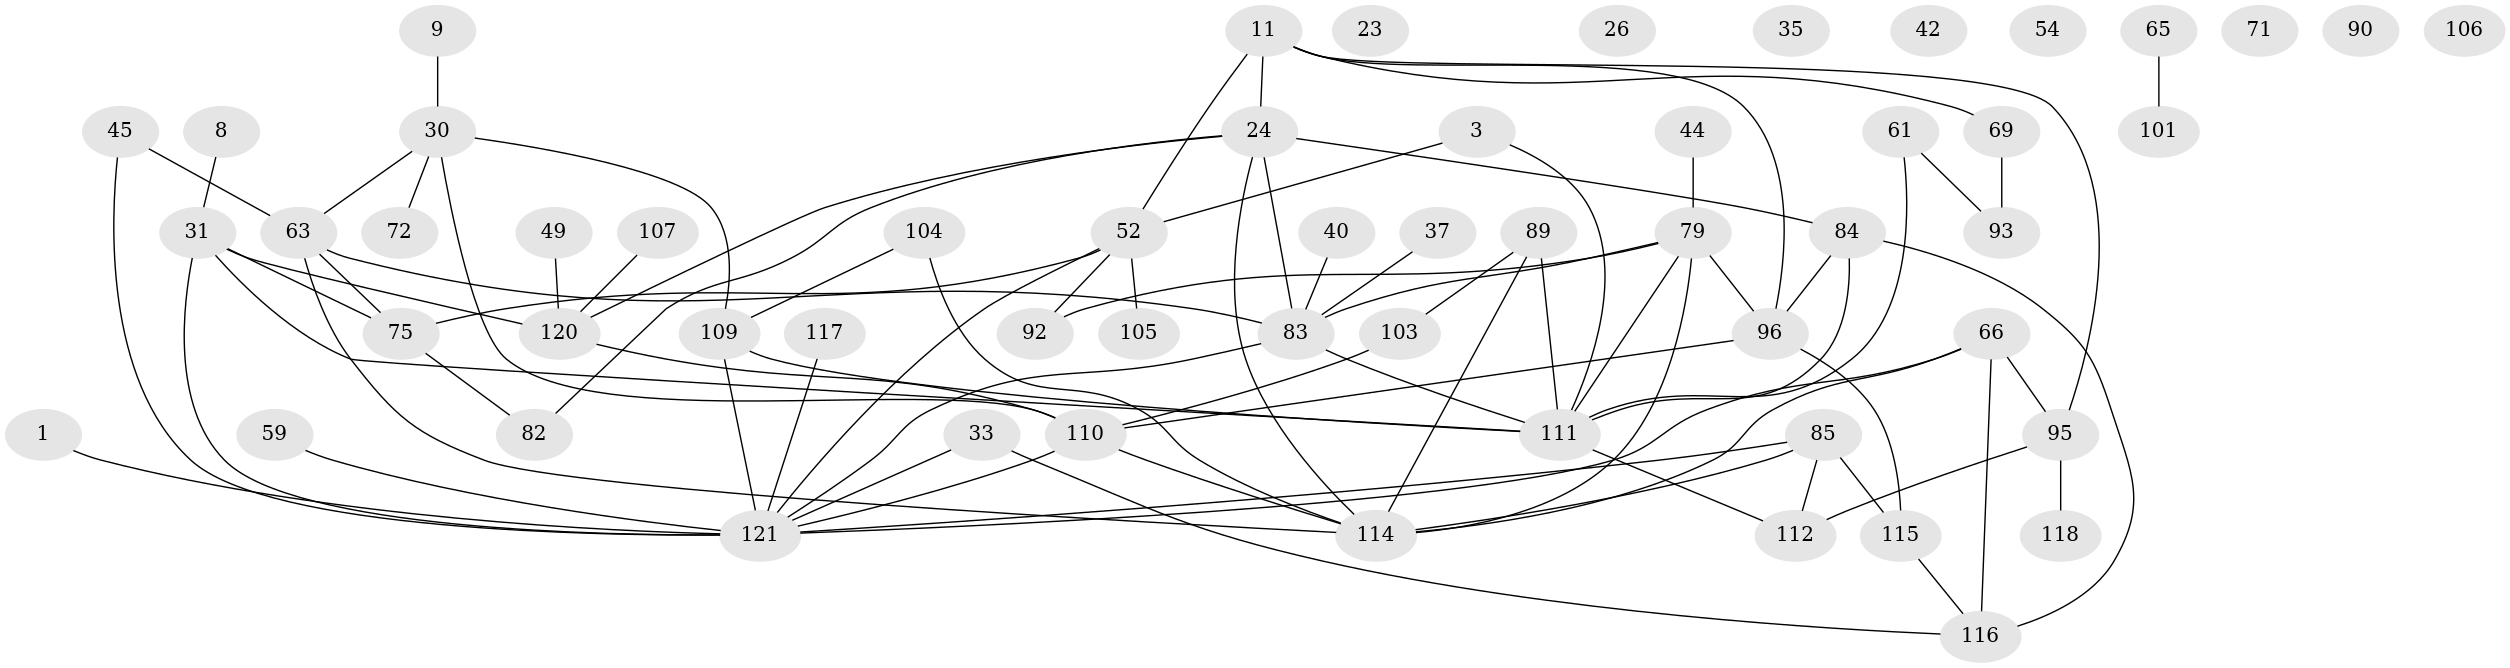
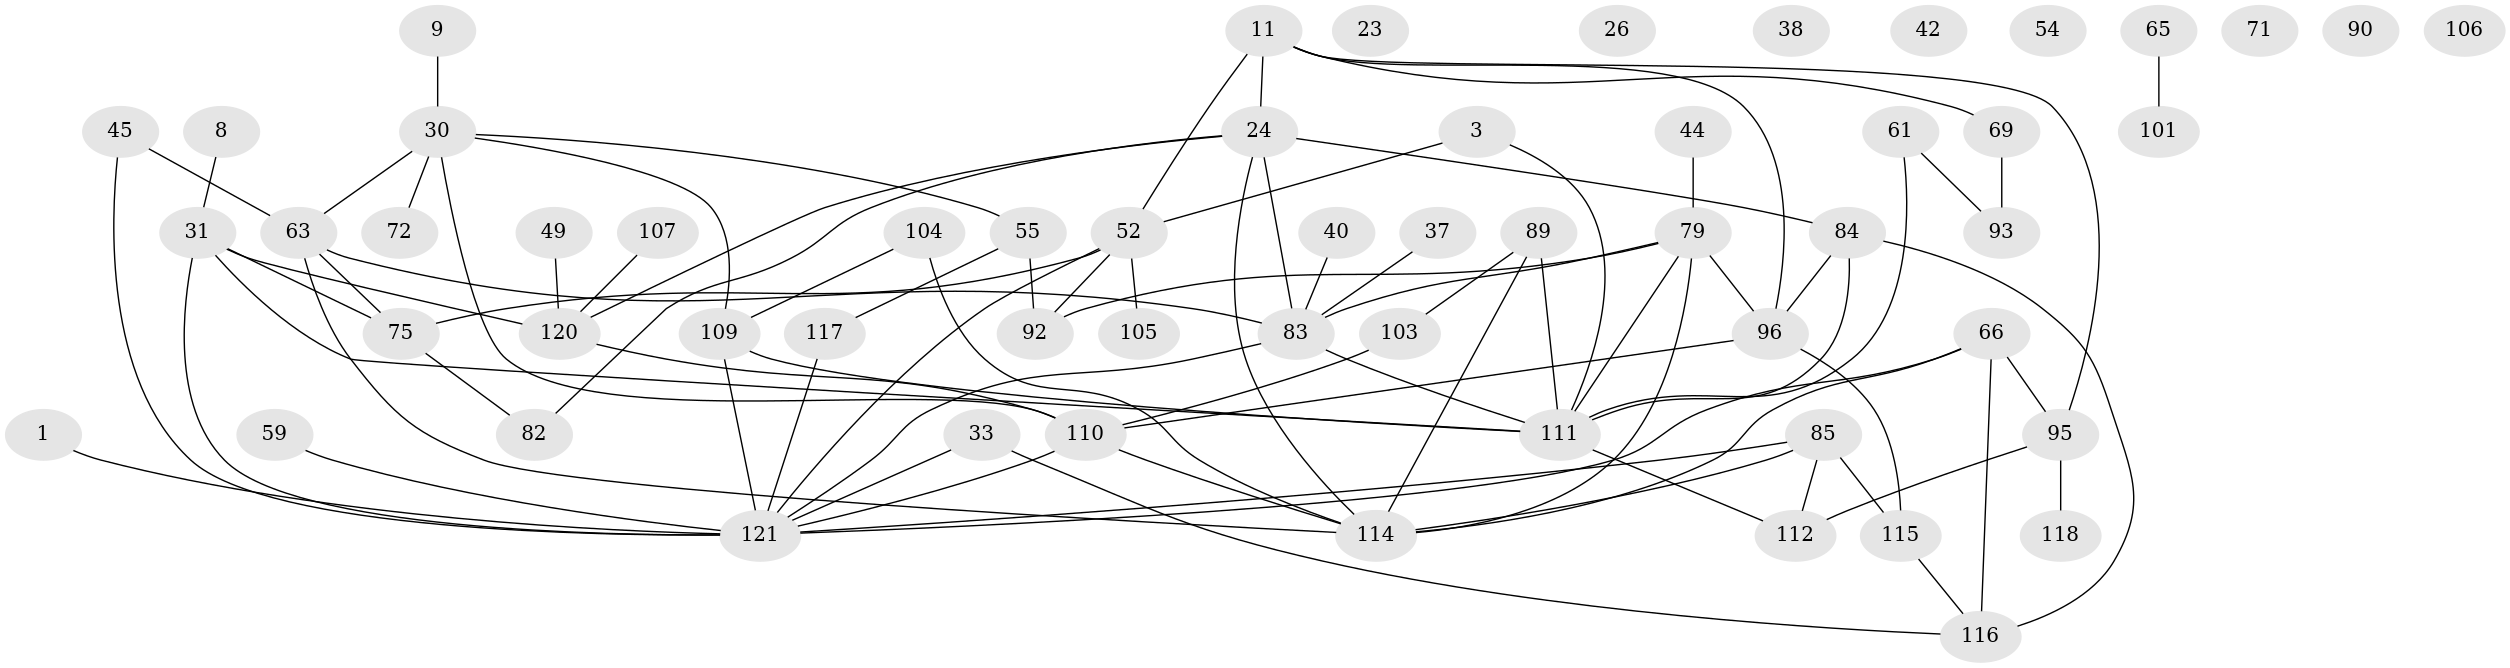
node "35": label "35" -> "38"
node "55": added
